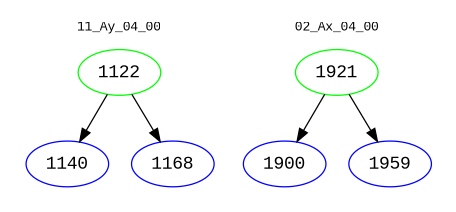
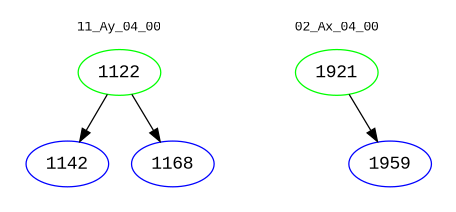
node "1140": label "1140" -> "1142"
node "1900": removed
